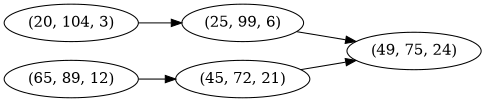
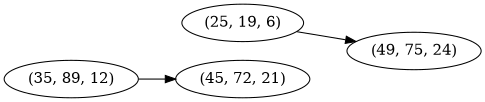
node "(20, 104, 3)": removed
node "(25, 99, 6)": label "(25, 99, 6)" -> "(25, 19, 6)"
edge "(45, 72, 21)" -> "(49, 75, 24)": removed
node "(65, 89, 12)": label "(65, 89, 12)" -> "(35, 89, 12)"
